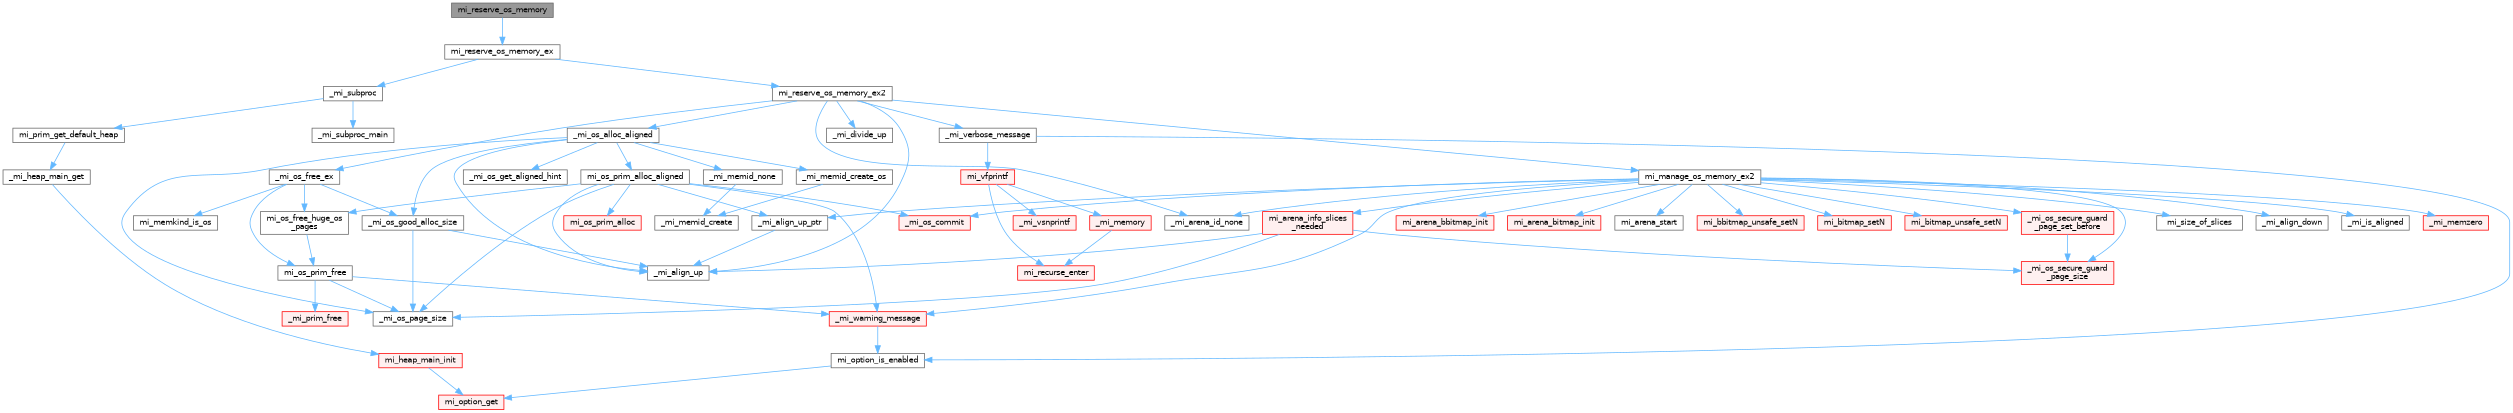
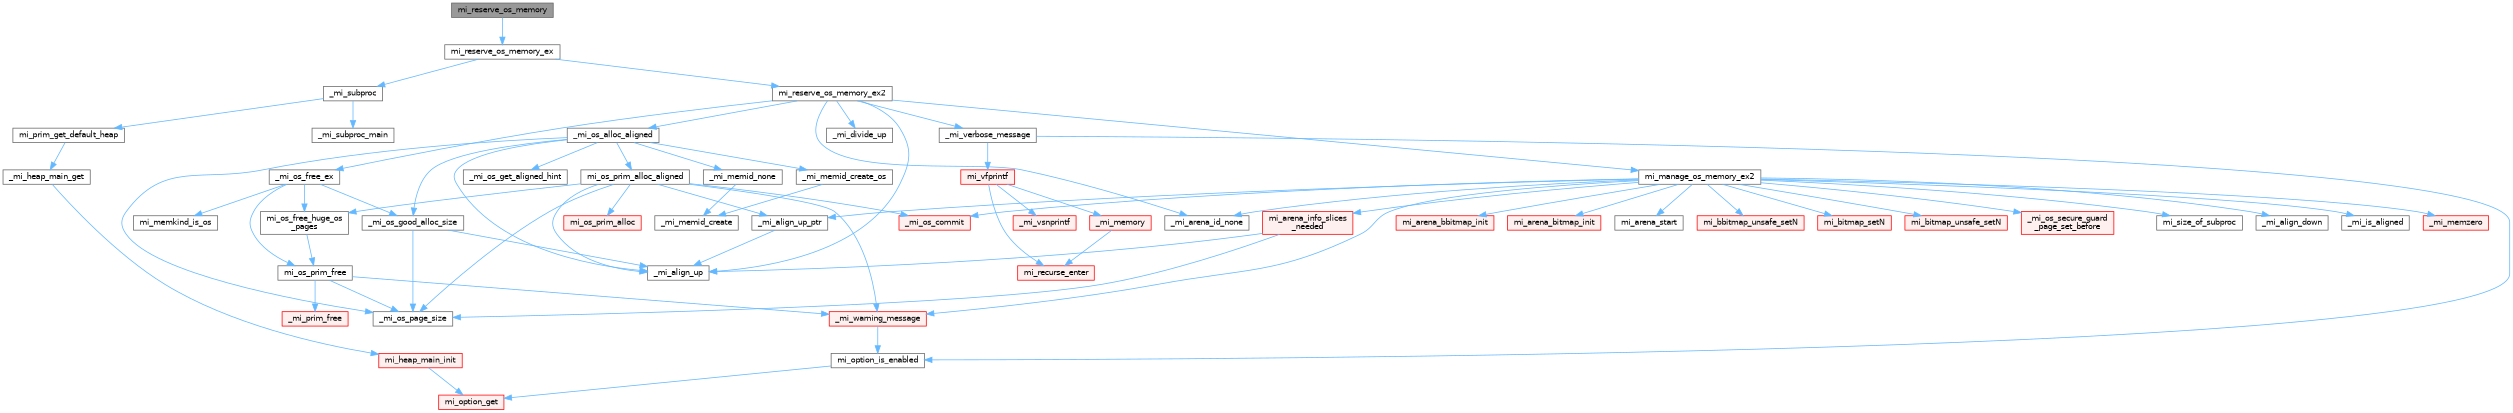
node "mi_size_of_slices": label "mi_size_of_slices" -> "mi_size_of_subproc"
node "_mi_os_secure_guard _page_size": removed
